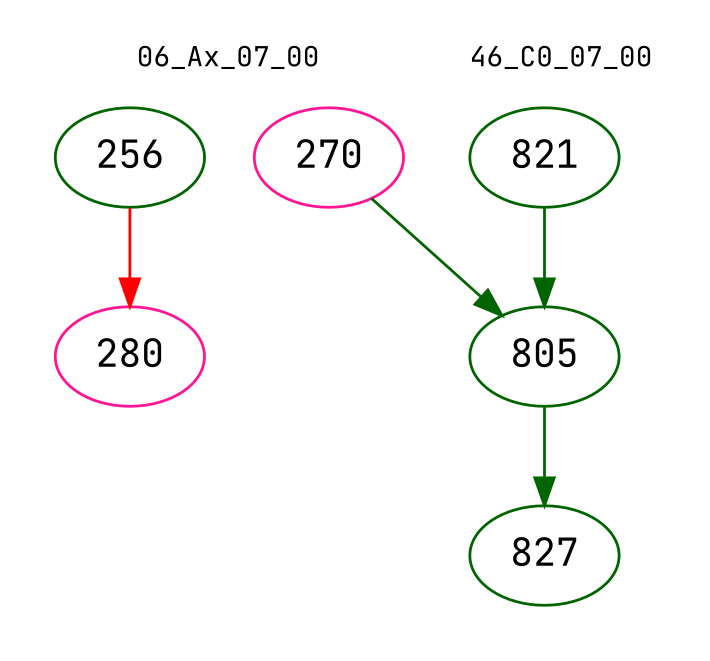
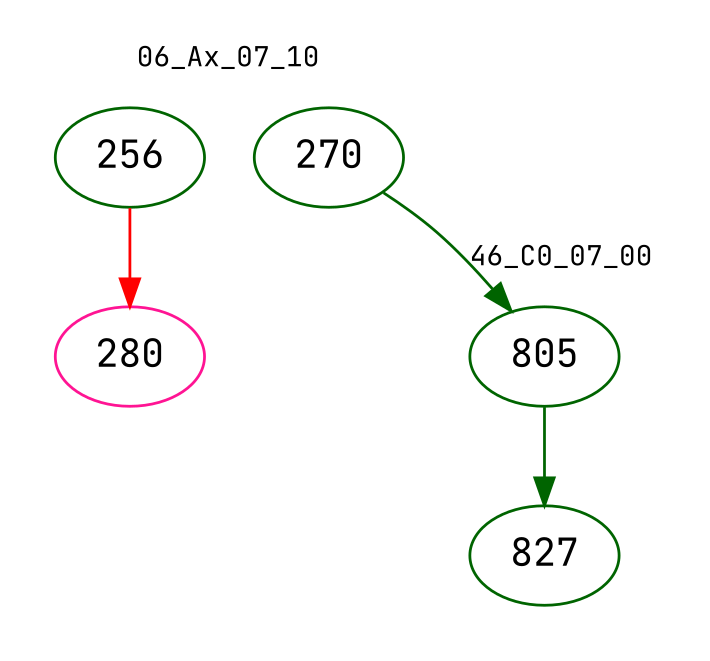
cluster "06_Ax_07_00": label "06_Ax_07_00" -> "06_Ax_07_10"
node "270": color deeppink -> darkgreen
node "821": removed
